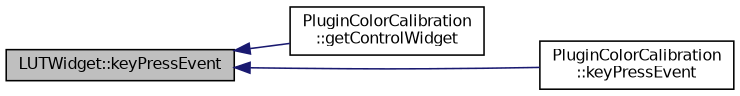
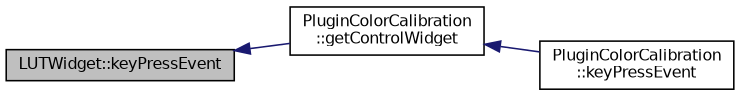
edge "PluginColorCalibration ::keyPressEvent" -> "LUTWidget::keyPressEvent": now "PluginColorCalibration ::keyPressEvent" -> "PluginColorCalibration ::getControlWidget"
